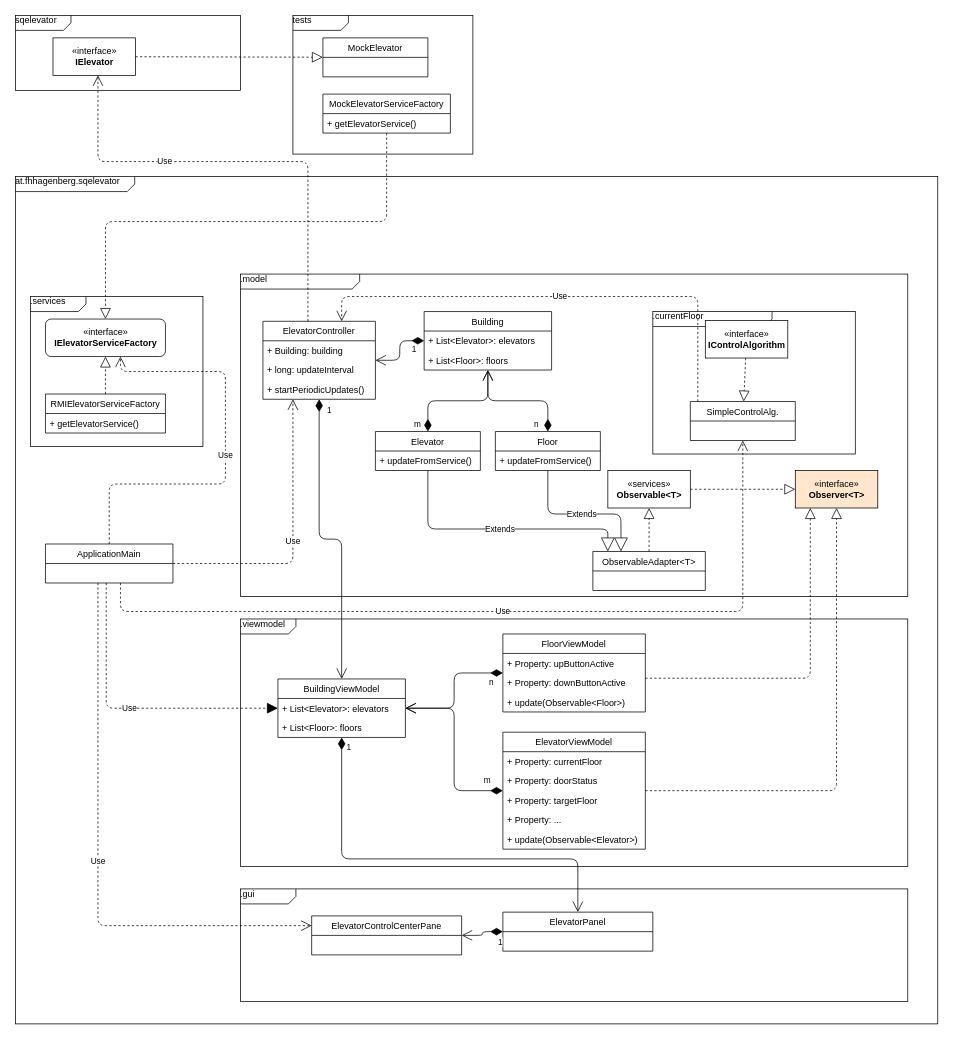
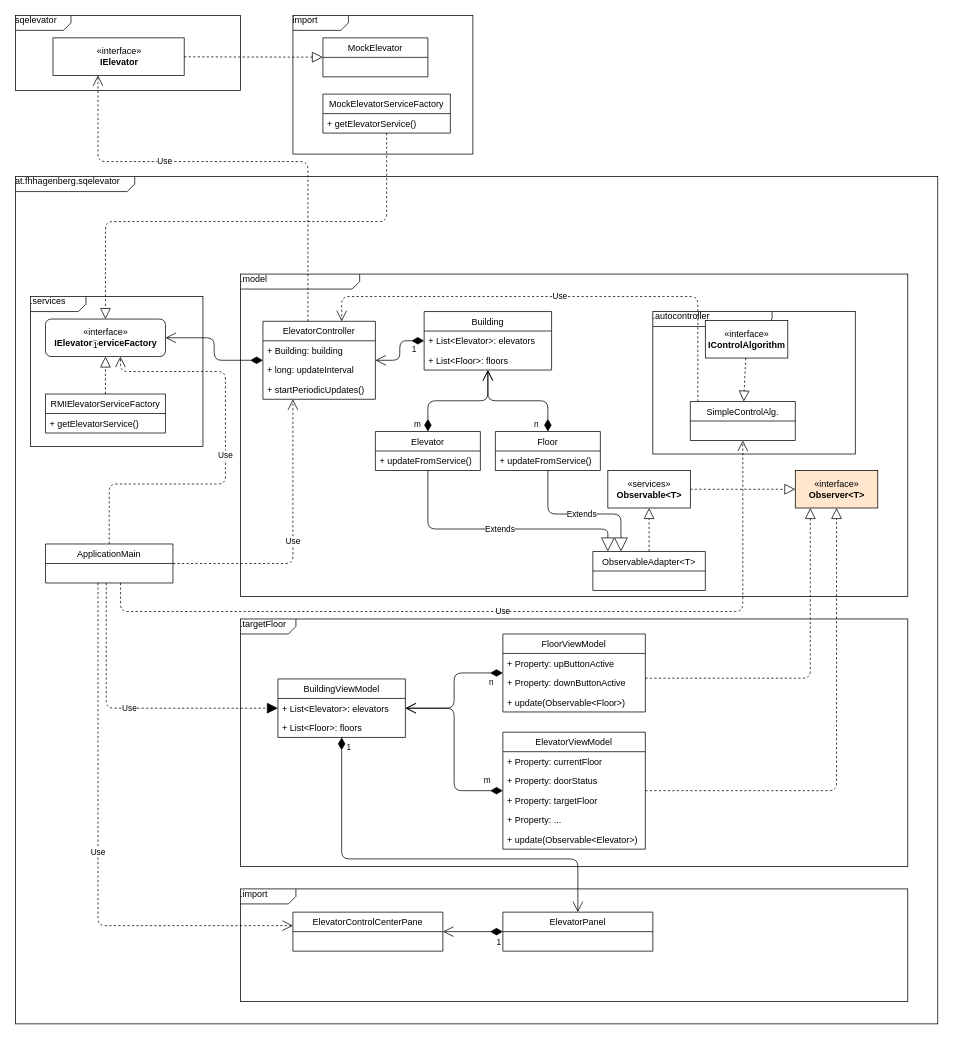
node "tests": label "tests" -> "import"
node "«interface» IElevator": size 83x38 -> 131x38
node ".currentFloor": label ".currentFloor" -> ".autocontroller"
edge "ElevatorController" -- "BuildingViewModel": now "ElevatorController" -- "«interface» IElevatorServiceFactory"
node ".viewmodel": label ".viewmodel" -> ".targetFloor"
node ".gui": label ".gui" -> ".import"
node "ElevatorControlCenterPane": moved (387, 936) -> (368, 932)
